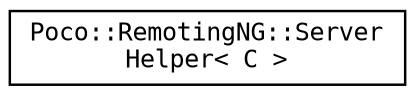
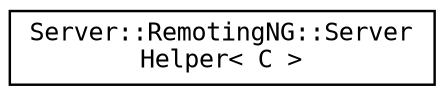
node "Poco::RemotingNG::Server Helper< C >": label "Poco::RemotingNG::Server Helper< C >" -> "Server::RemotingNG::Server Helper< C >"
